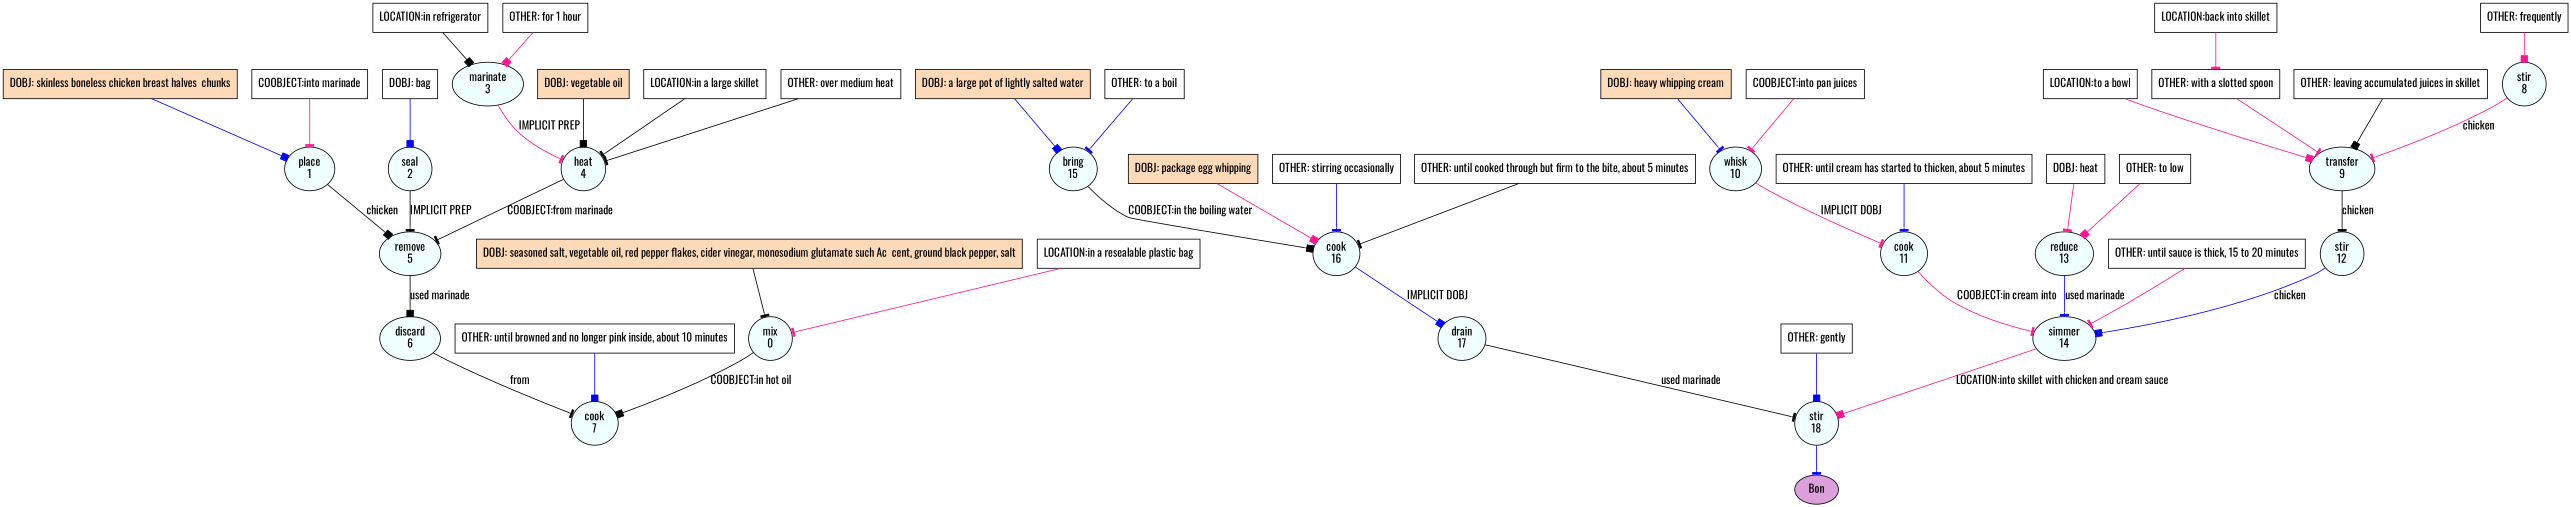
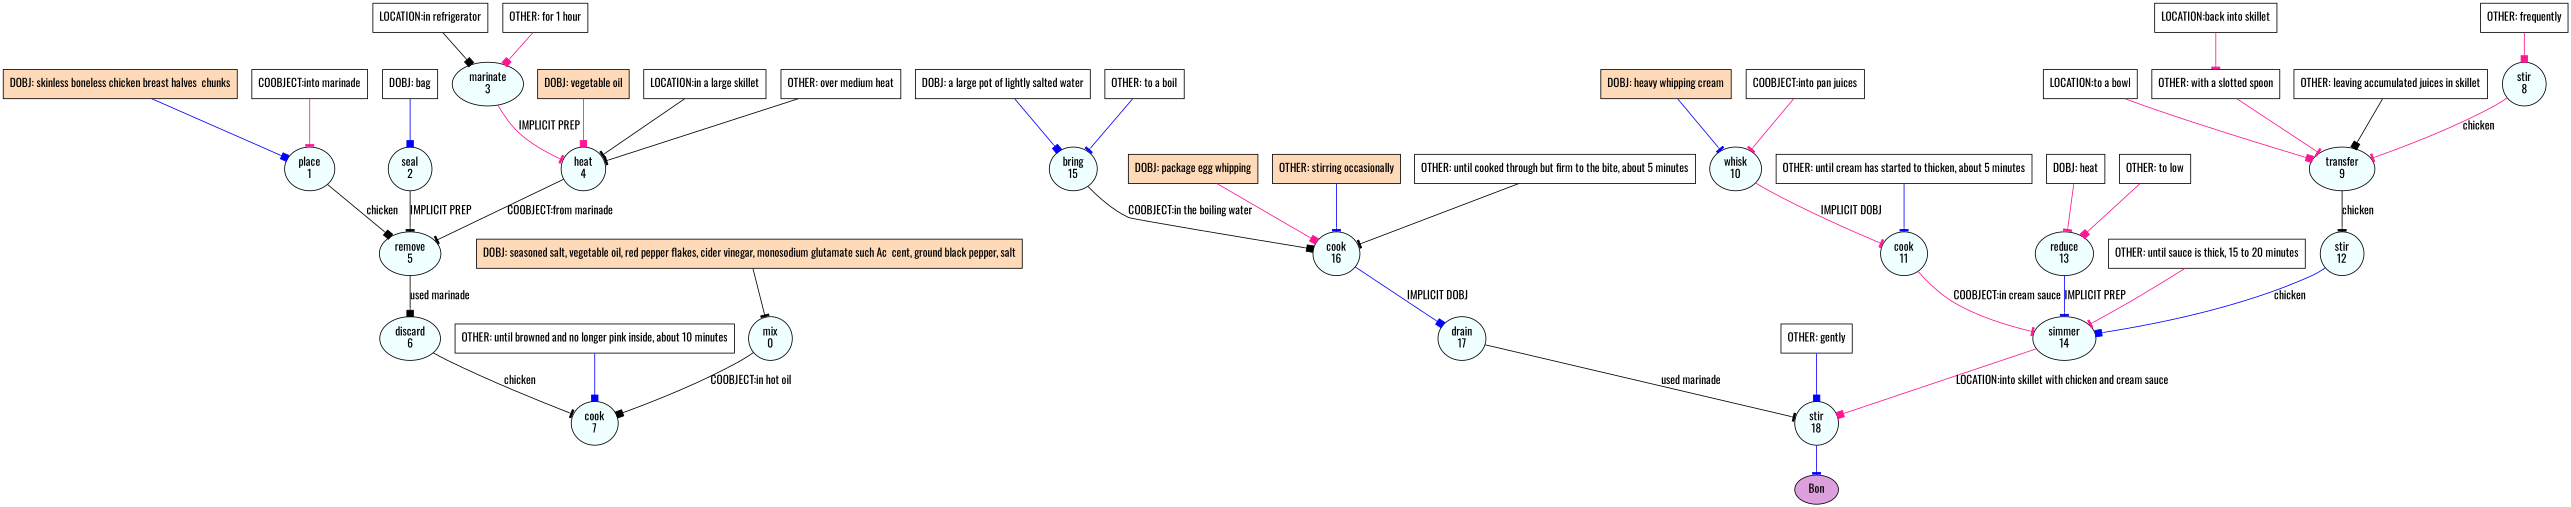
node "DOBJ: a large pot of lightly salted water": fillcolor peachpuff -> white
edge "DOBJ: vegetable oil" -> "heat 4": color black -> deeppink
node "OTHER: stirring occasionally": fillcolor white -> peachpuff
node "LOCATION:in a resealable plastic bag": removed
edge "cook 11" -> "simmer 14": label "COOBJECT:in cream into" -> "COOBJECT:in cream sauce"
edge "reduce 13" -> "simmer 14": label "used marinade" -> "IMPLICIT PREP"
edge "discard 6" -> "cook 7": label "from" -> "chicken"
